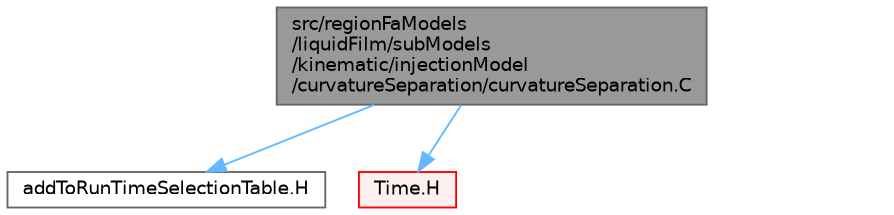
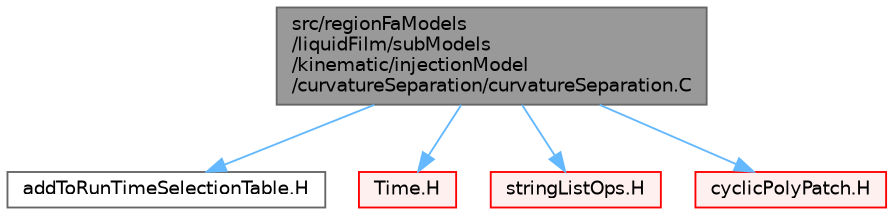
node "stringListOps.H": added
node "cyclicPolyPatch.H": added
